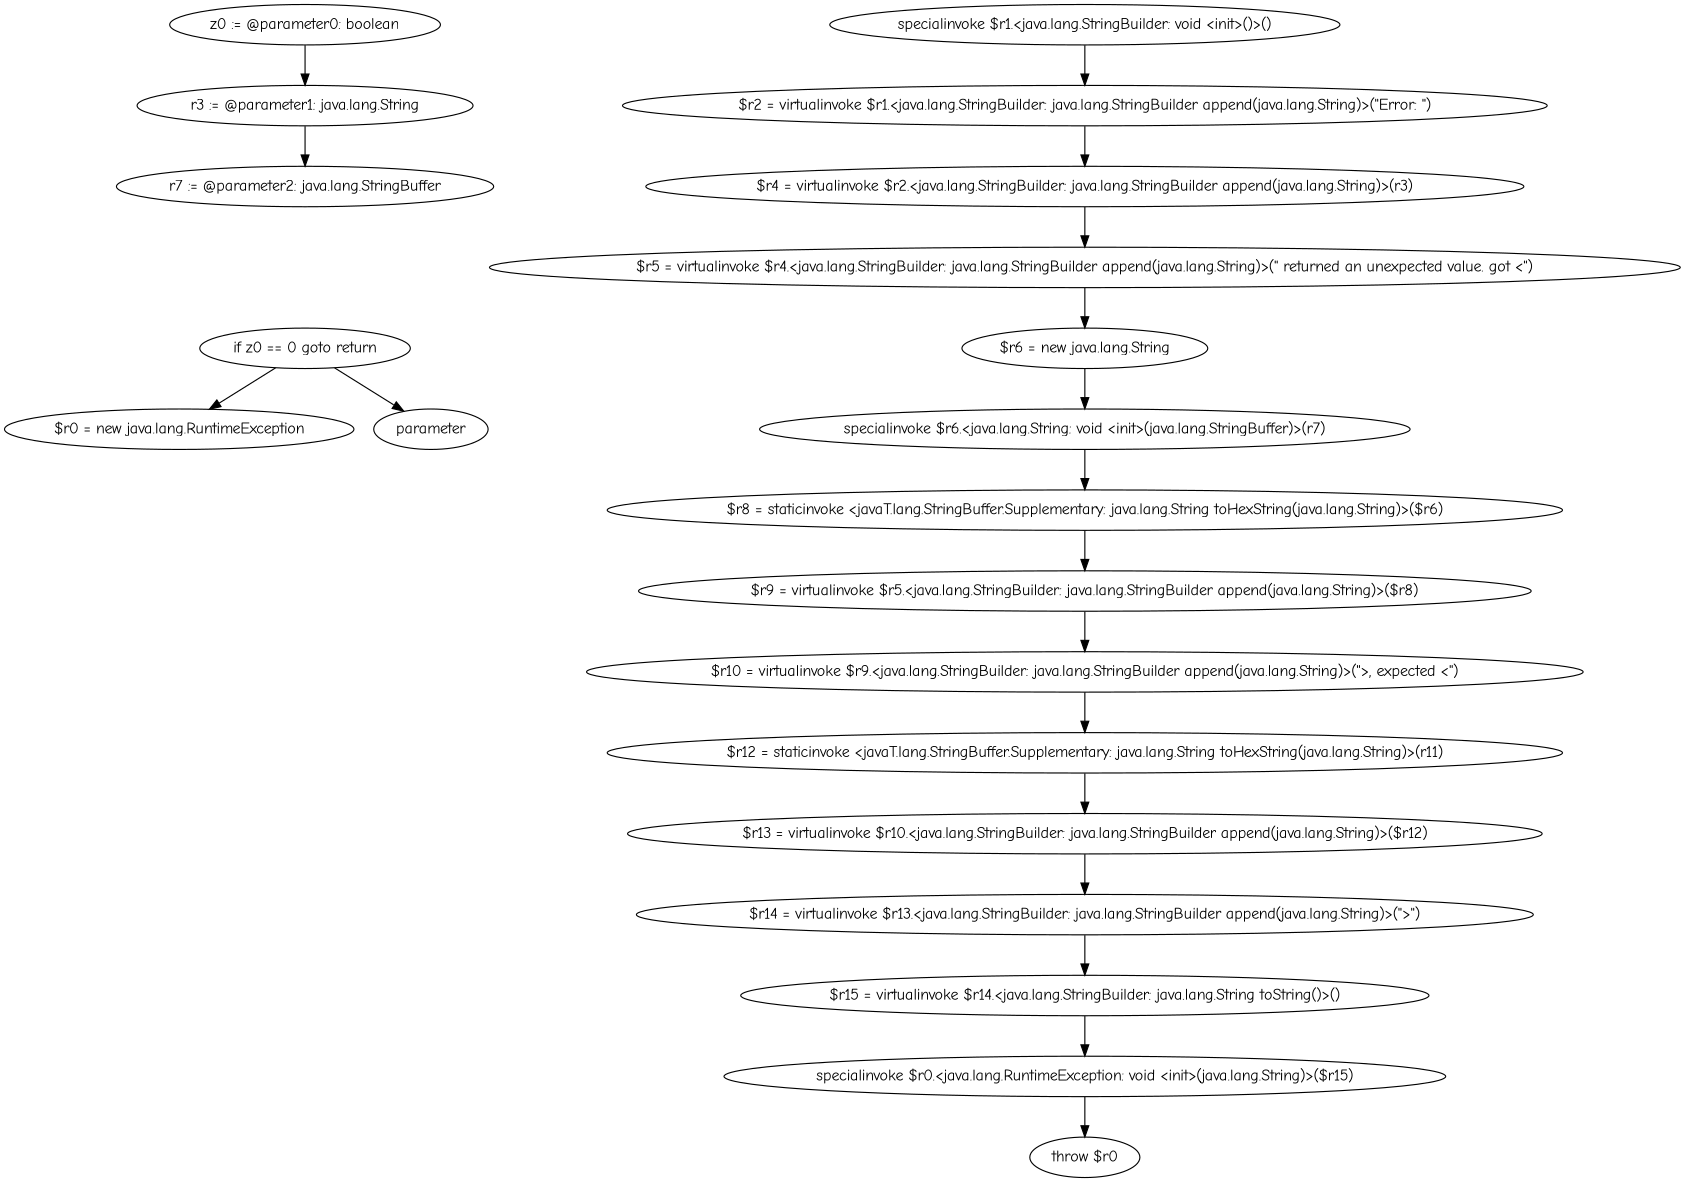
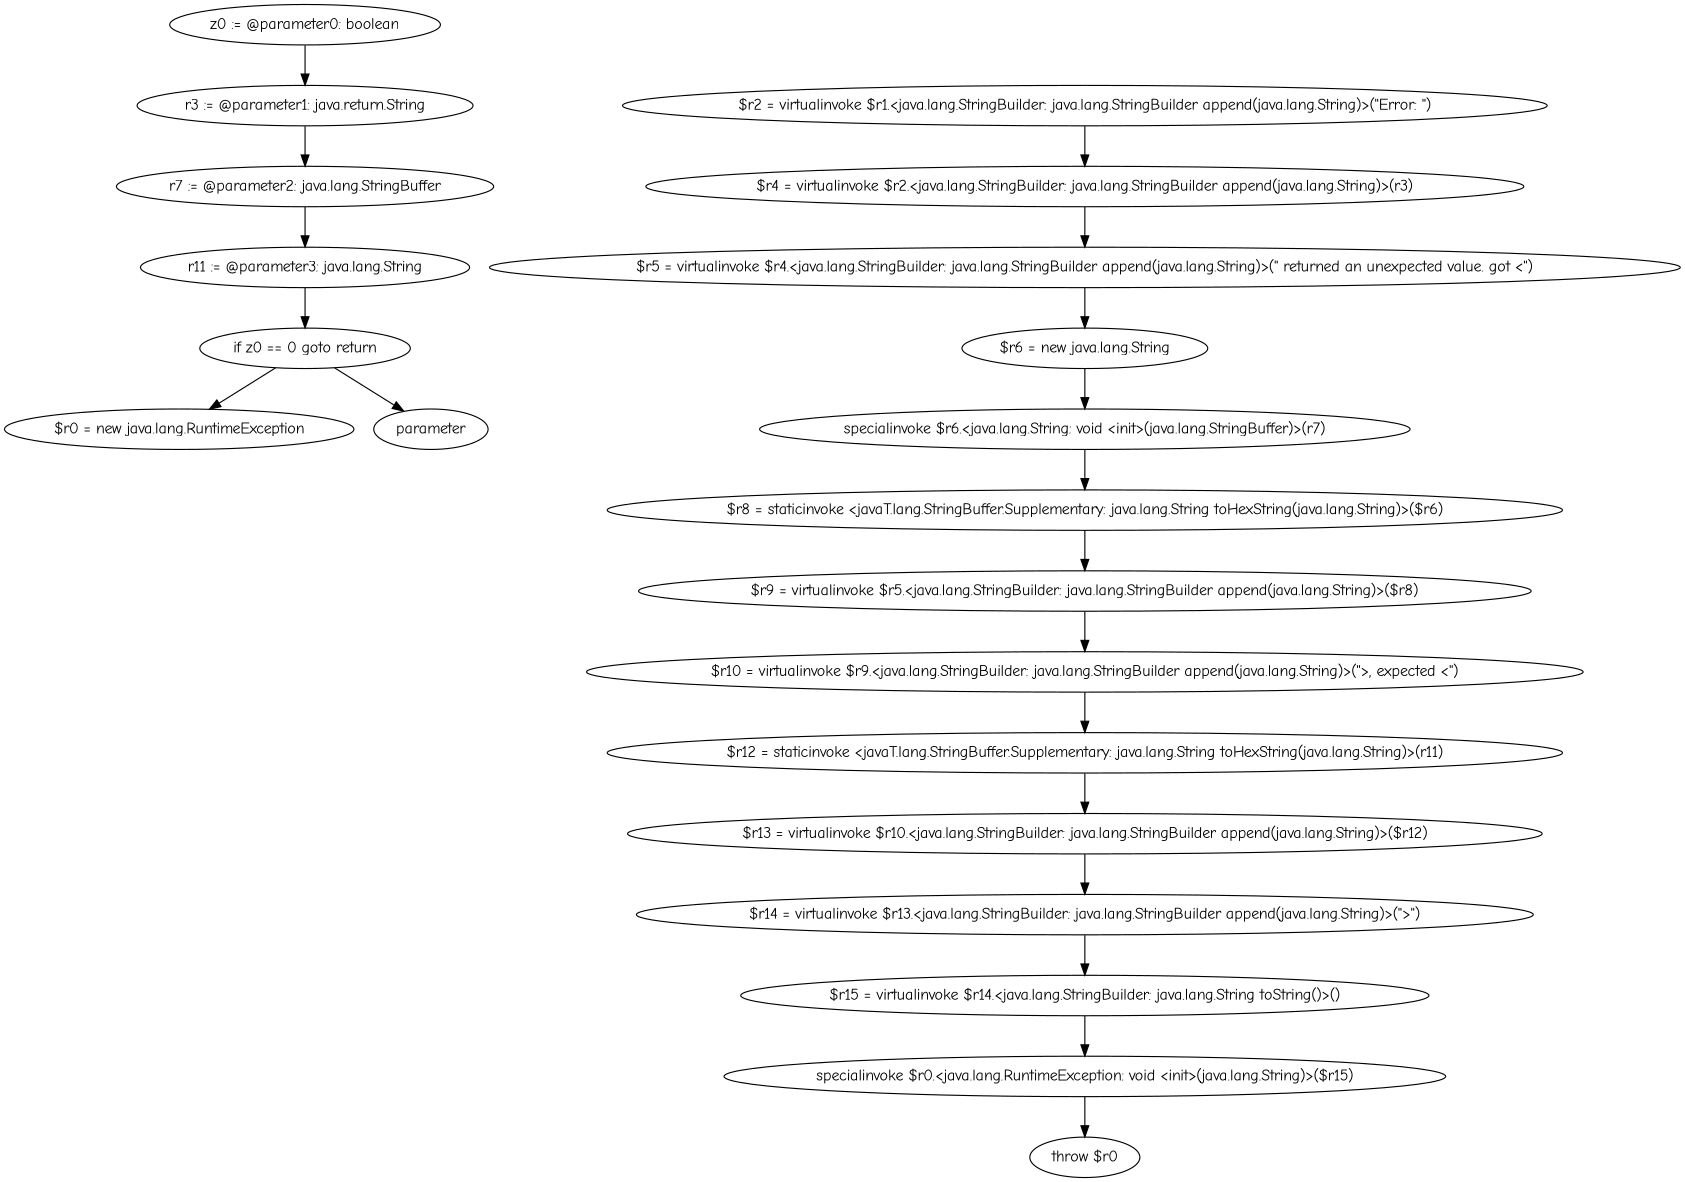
node "specialinvoke $r1.<java.lang.StringBuilder: void <init>()>()": removed
node "r3 := @parameter1: java.lang.String": label "r3 := @parameter1: java.lang.String" -> "r3 := @parameter1: java.return.String"
node "r11 := @parameter3: java.lang.String": added
